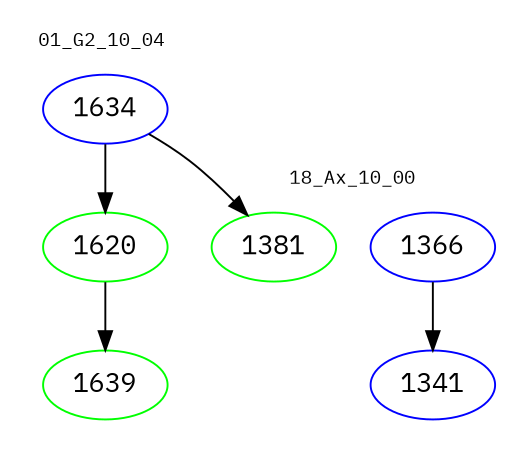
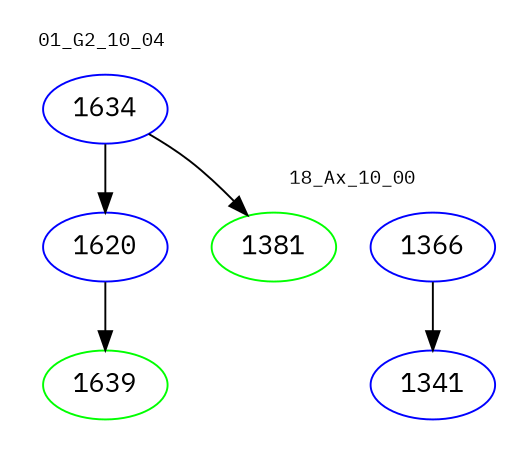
node "1620": color green -> blue
